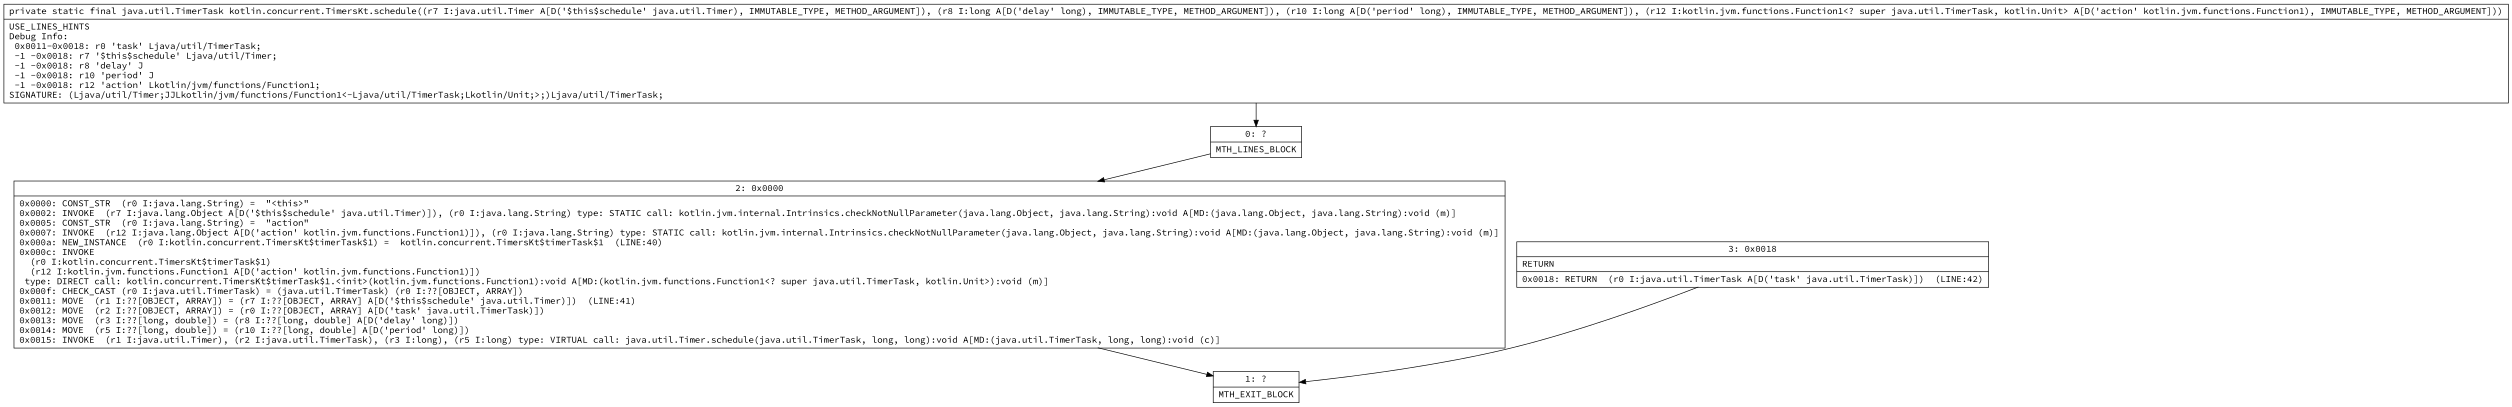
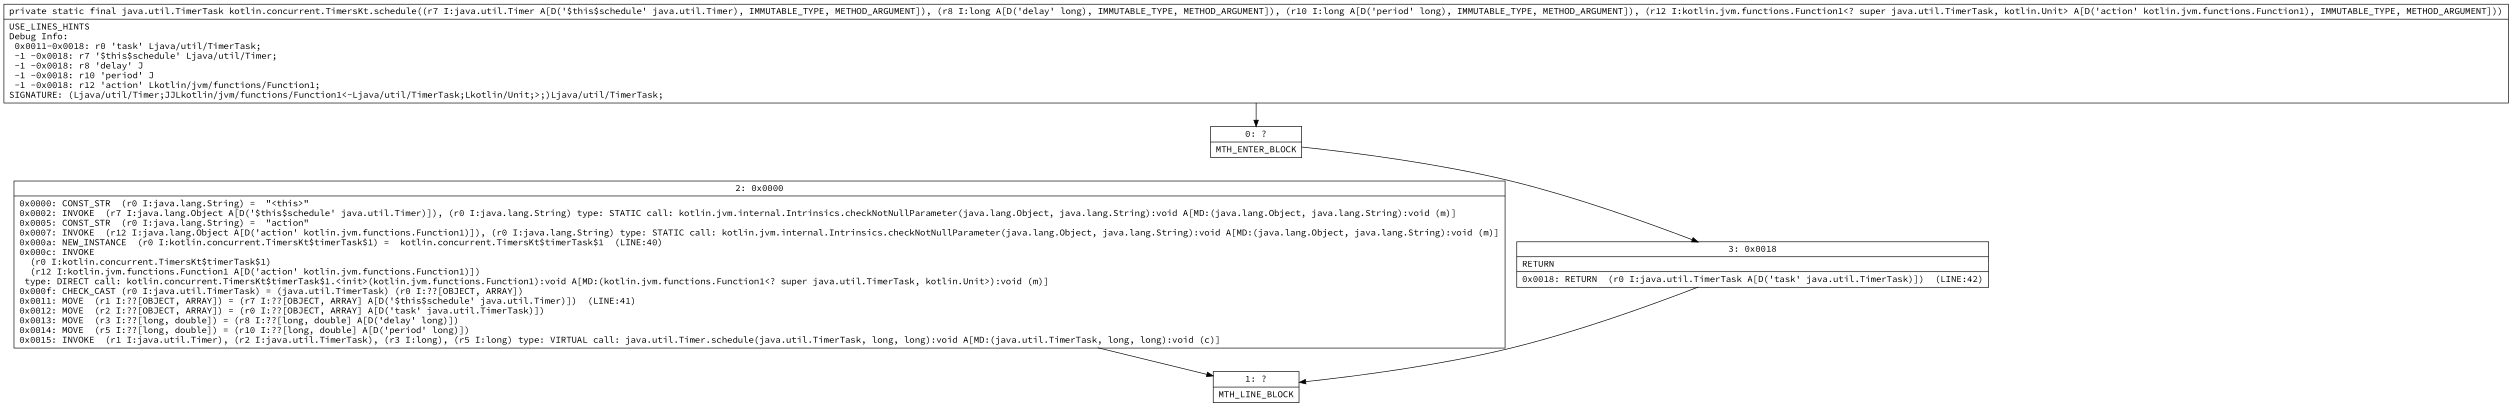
node "0: ?": text "MTH_LINES_BLOCK" -> "MTH_ENTER_BLOCK"
edge "0: ?" -> "2: 0x0000": now "0: ?" -> "3: 0x0018"
node "1: ?": text "MTH_EXIT_BLOCK" -> "MTH_LINE_BLOCK"
